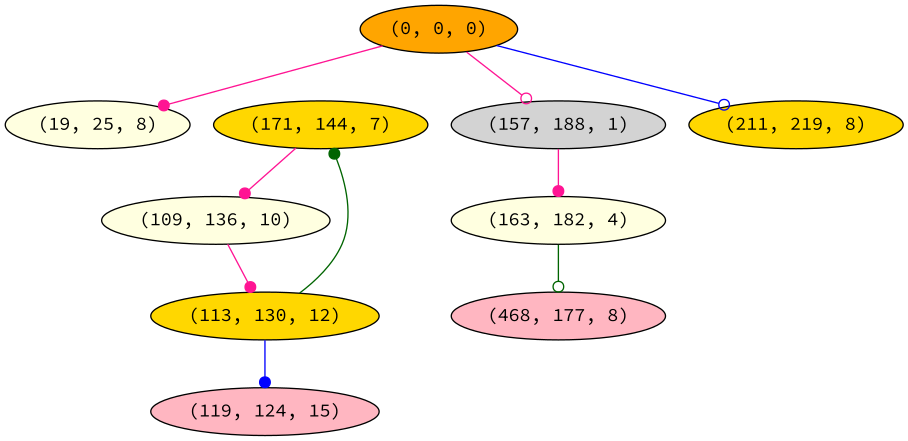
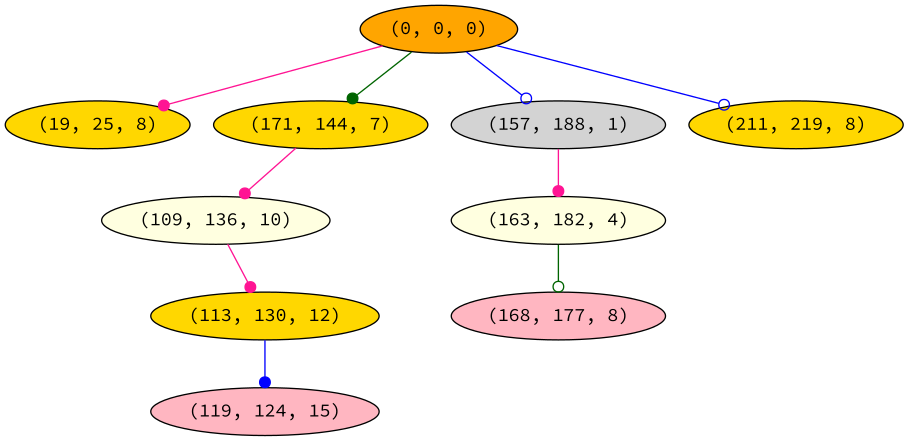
edge "(0, 0, 0)" -> "(157, 188, 1)": color deeppink -> blue
node "(19, 25, 8)": fillcolor lightyellow -> gold
edge "(113, 130, 12)" -> "(171, 144, 7)": now "(0, 0, 0)" -> "(171, 144, 7)"
node "(468, 177, 8)": label "(468, 177, 8)" -> "(168, 177, 8)"
